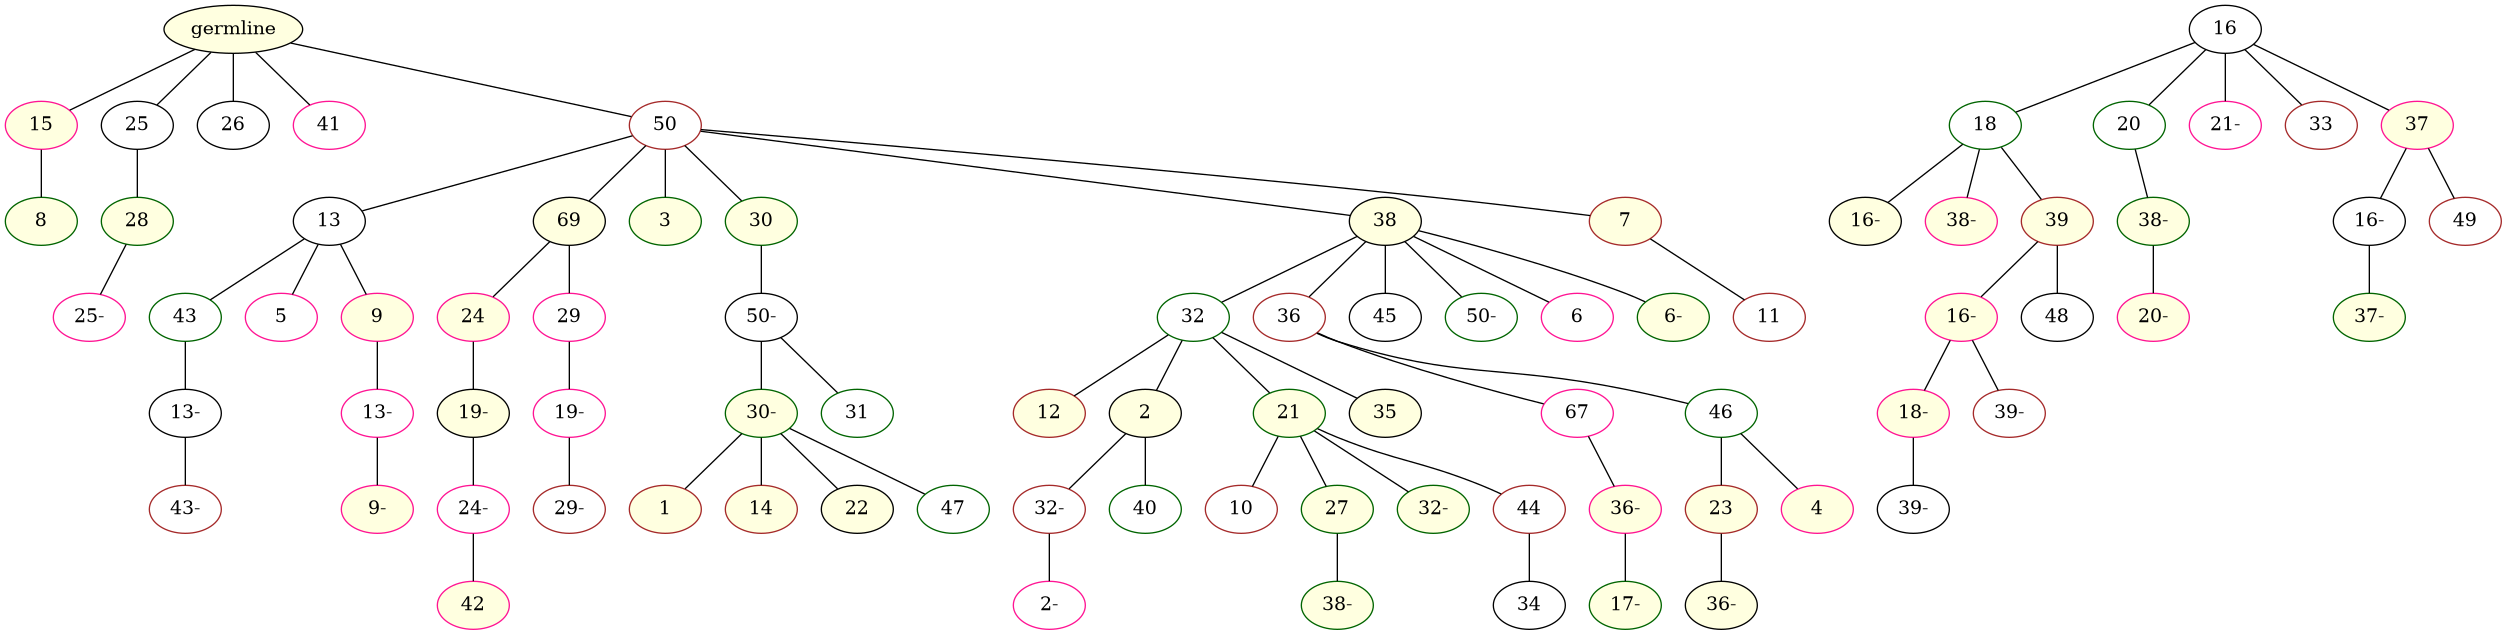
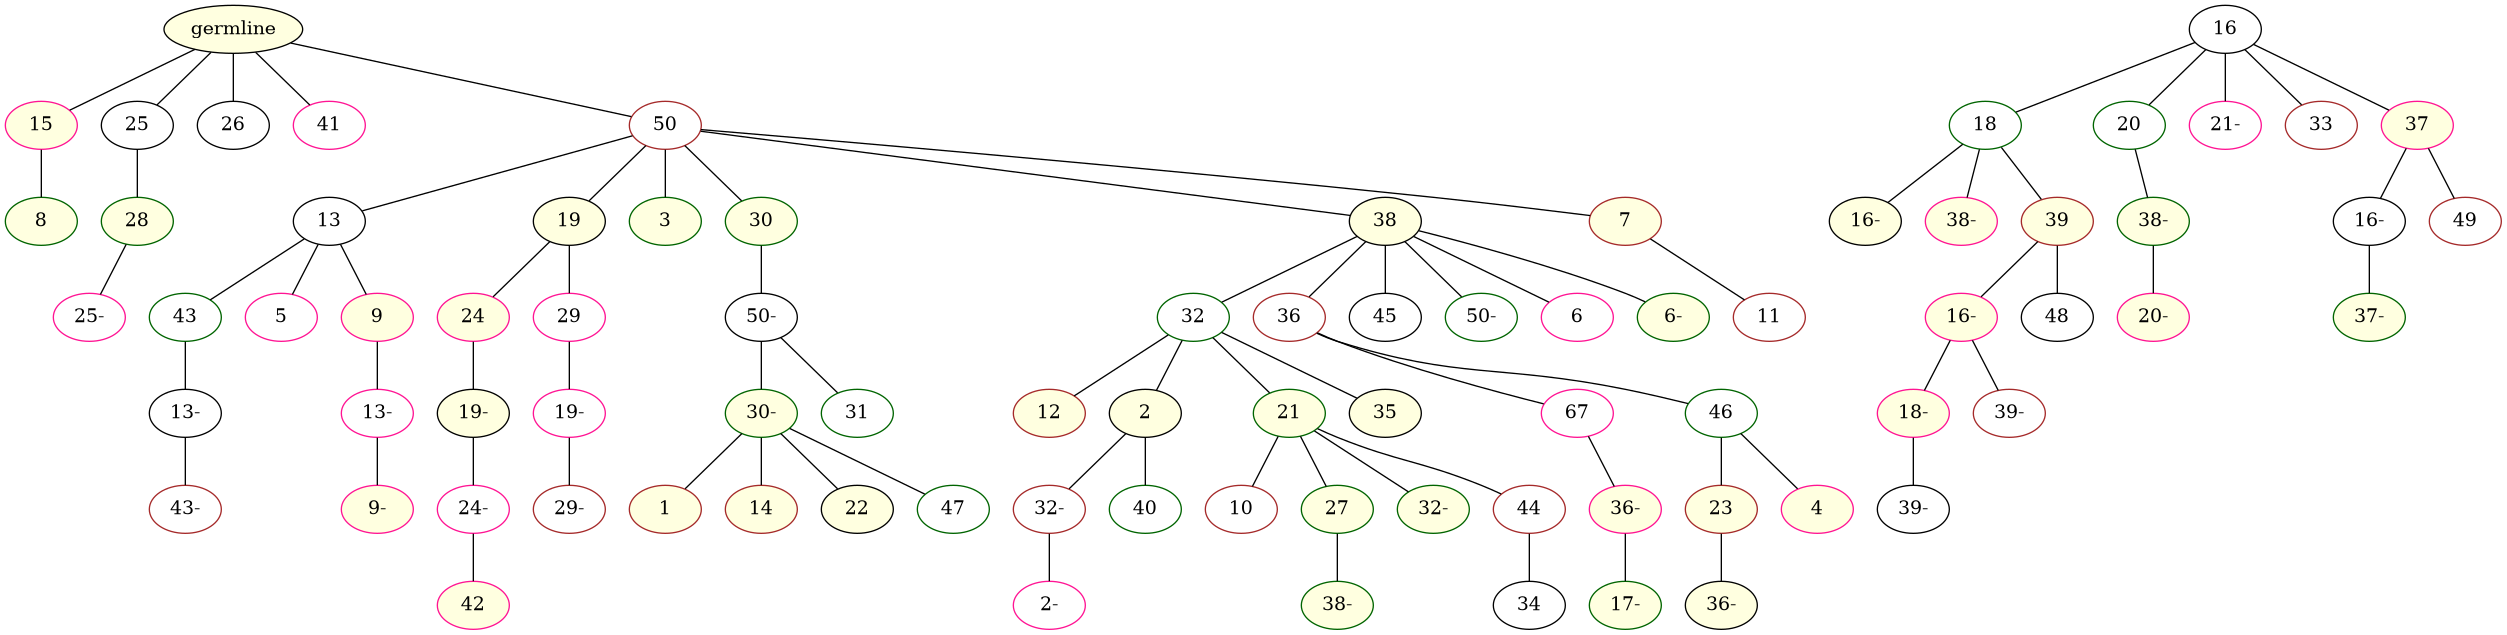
node "69": label "69" -> "19"
